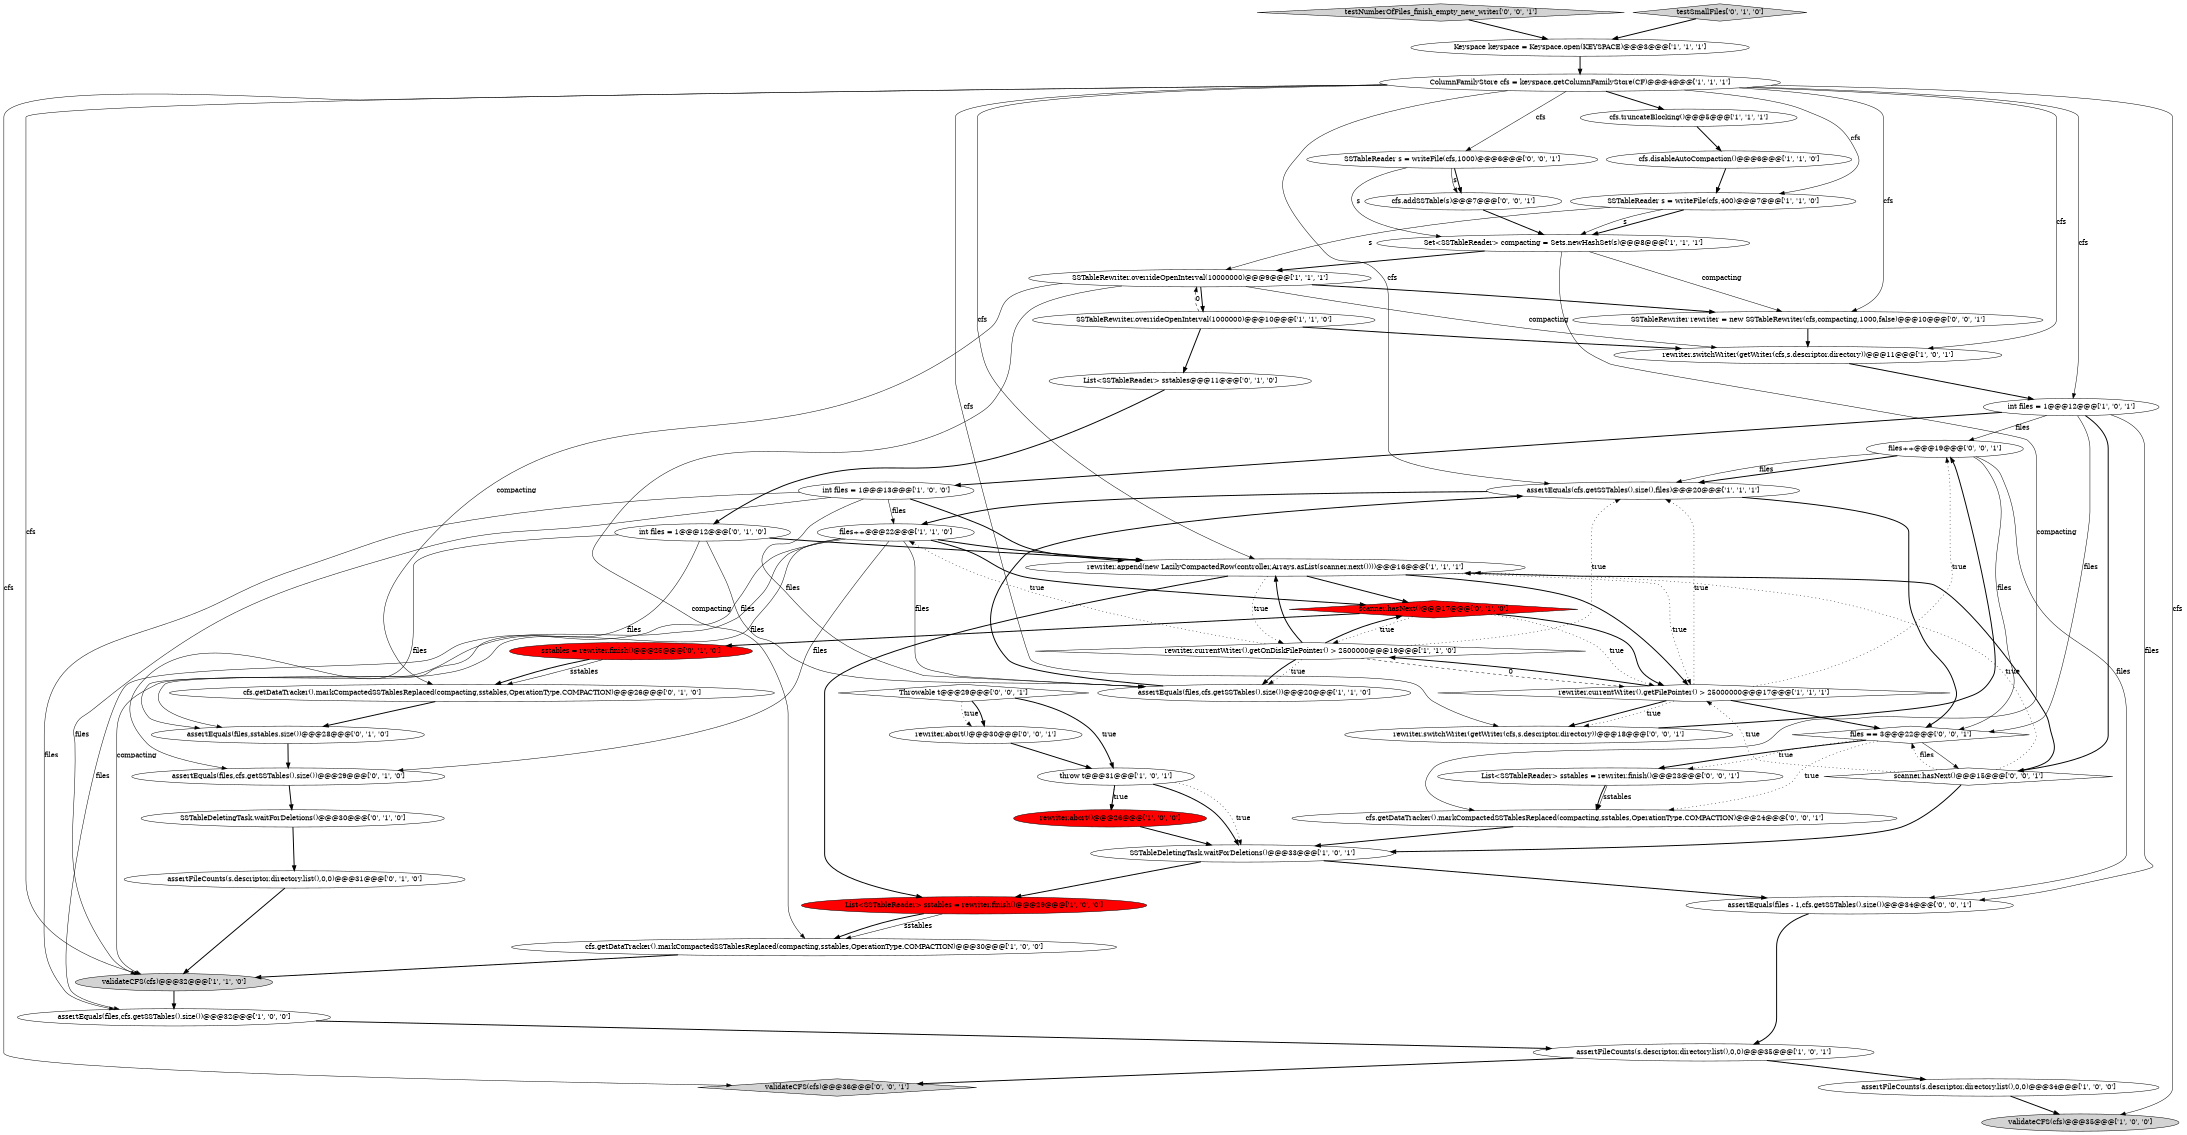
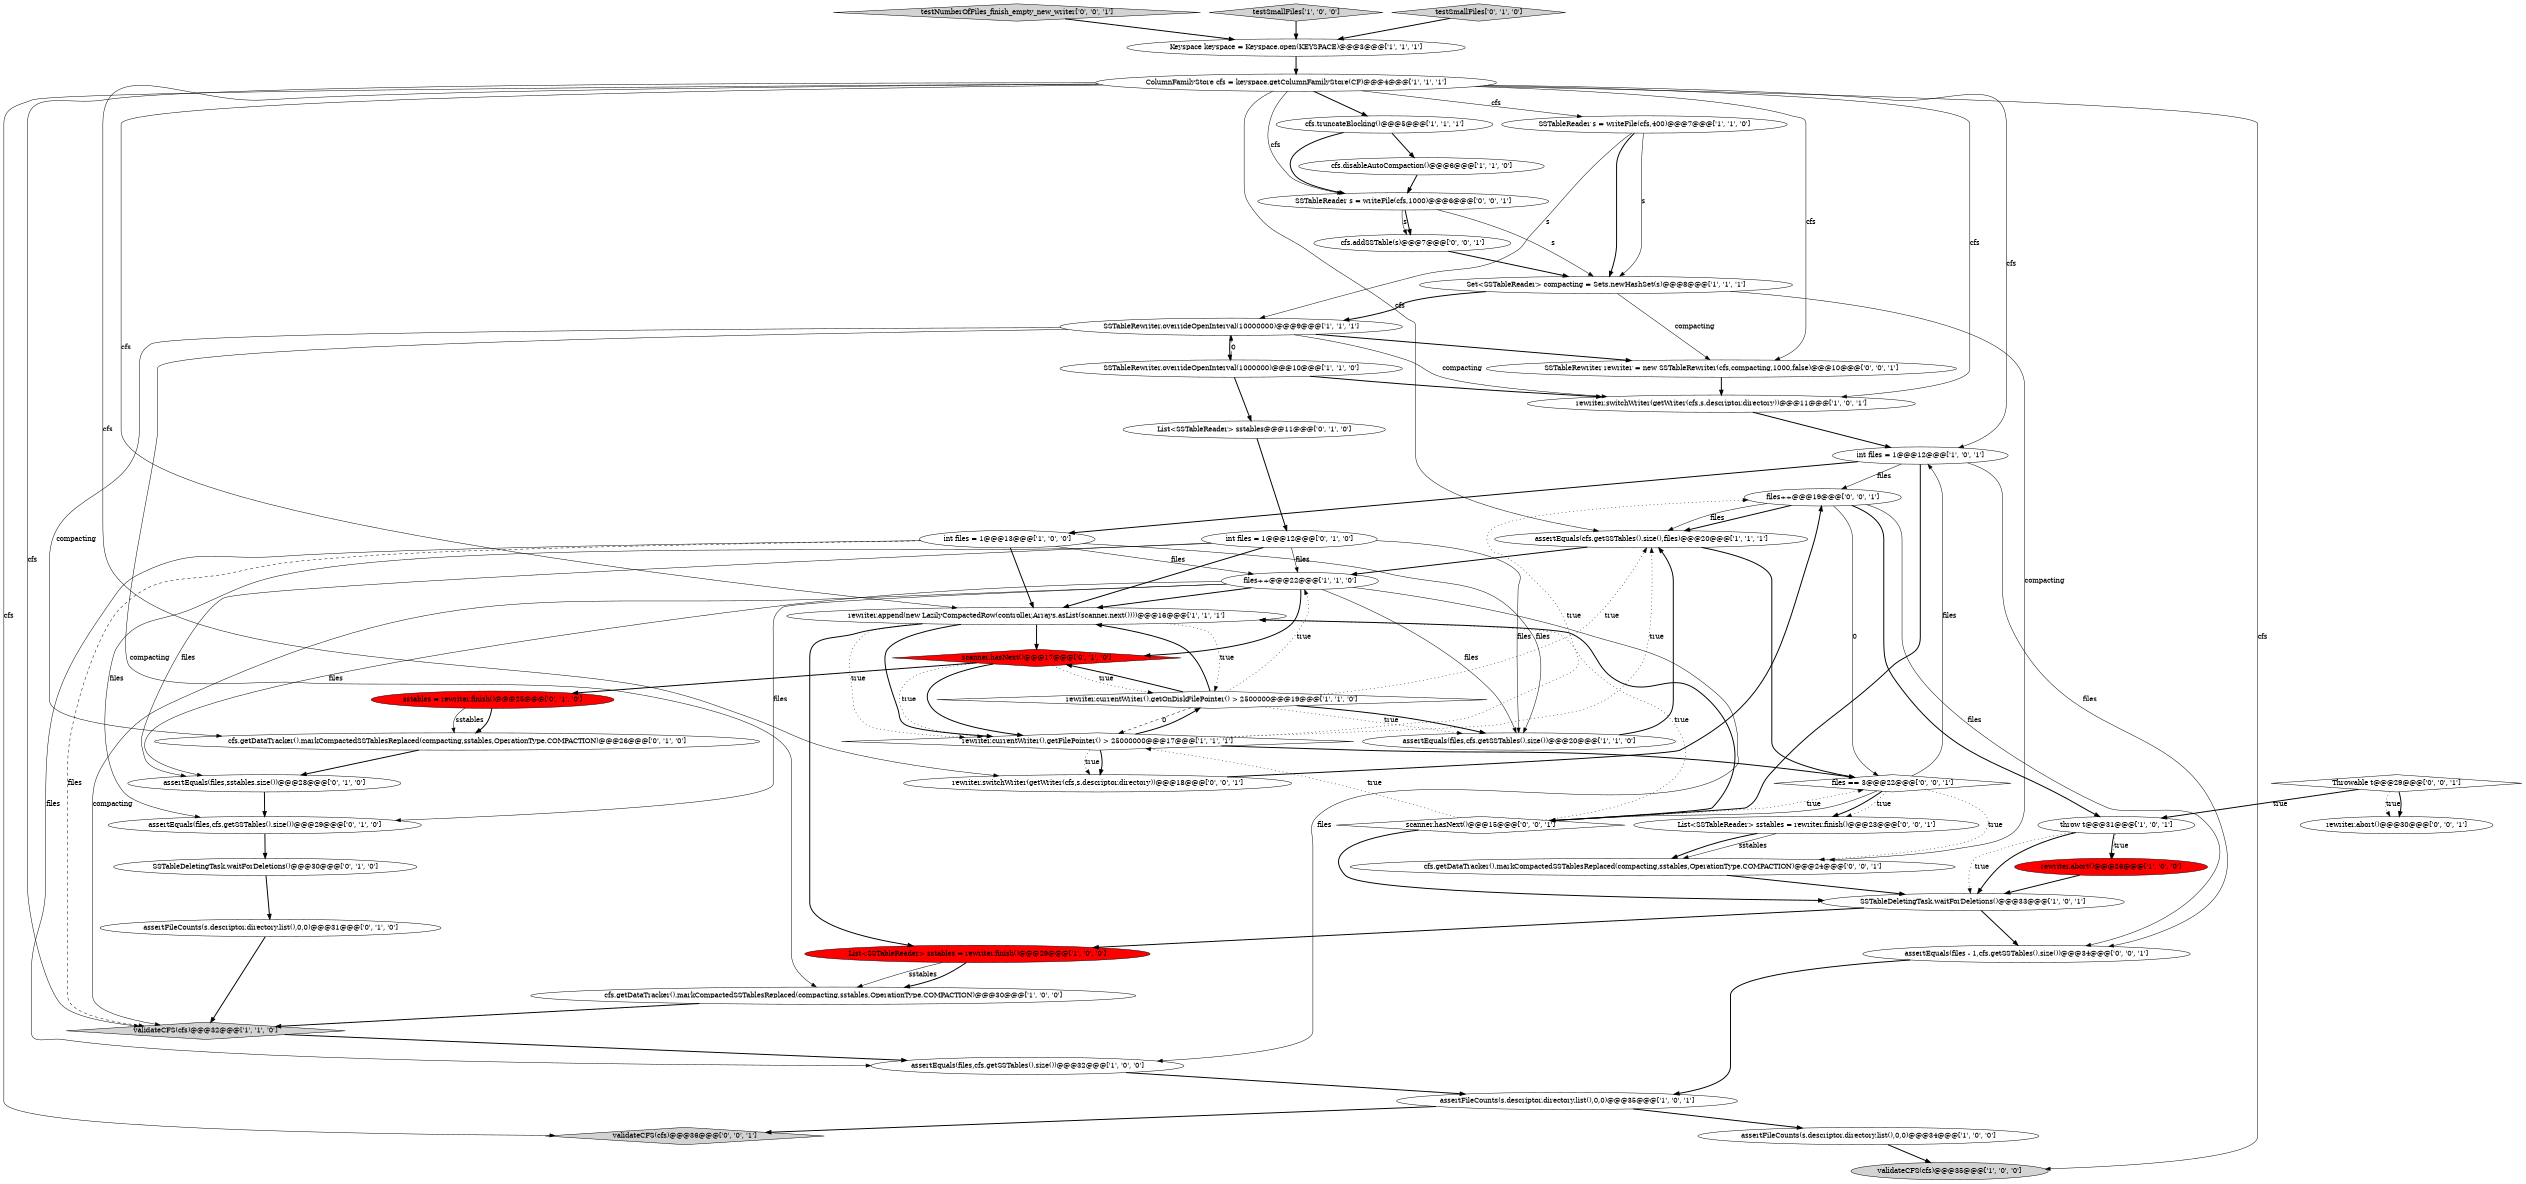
node "testSmallFiles['1', '0', '0']": added
edge "cfs.truncateBlocking()@@@5@@@['1', '1', '1']" -> "SSTableReader s = writeFile(cfs,1000)@@@6@@@['0', '0', '1']": added
edge "cfs.disableAutoCompaction()@@@6@@@['1', '1', '0']" -> "SSTableReader s = writeFile(cfs,400)@@@7@@@['1', '1', '0']": now "cfs.disableAutoCompaction()@@@6@@@['1', '1', '0']" -> "SSTableReader s = writeFile(cfs,1000)@@@6@@@['0', '0', '1']"
edge "int files = 1@@@12@@@['0', '1', '0']" -> "files++@@@22@@@['1', '1', '0']": added, label "files"
edge "int files = 1@@@13@@@['1', '0', '0']" -> "validateCFS(cfs)@@@32@@@['1', '1', '0']": style solid -> dashed
edge "files++@@@19@@@['0', '0', '1']" -> "files == 3@@@22@@@['0', '0', '1']": label "files" -> "0"
edge "int files = 1@@@12@@@['1', '0', '1']" -> "files == 3@@@22@@@['0', '0', '1']": reversed
edge "rewriter.abort()@@@30@@@['0', '0', '1']" -> "throw t@@@31@@@['1', '0', '1']": now "files++@@@19@@@['0', '0', '1']" -> "throw t@@@31@@@['1', '0', '1']"
edge "scanner.hasNext()@@@15@@@['0', '0', '1']" -> "files == 3@@@22@@@['0', '0', '1']": label "files" -> "true"
node "validateCFS(cfs)@@@32@@@['1', '1', '0']": shape ellipse -> diamond
